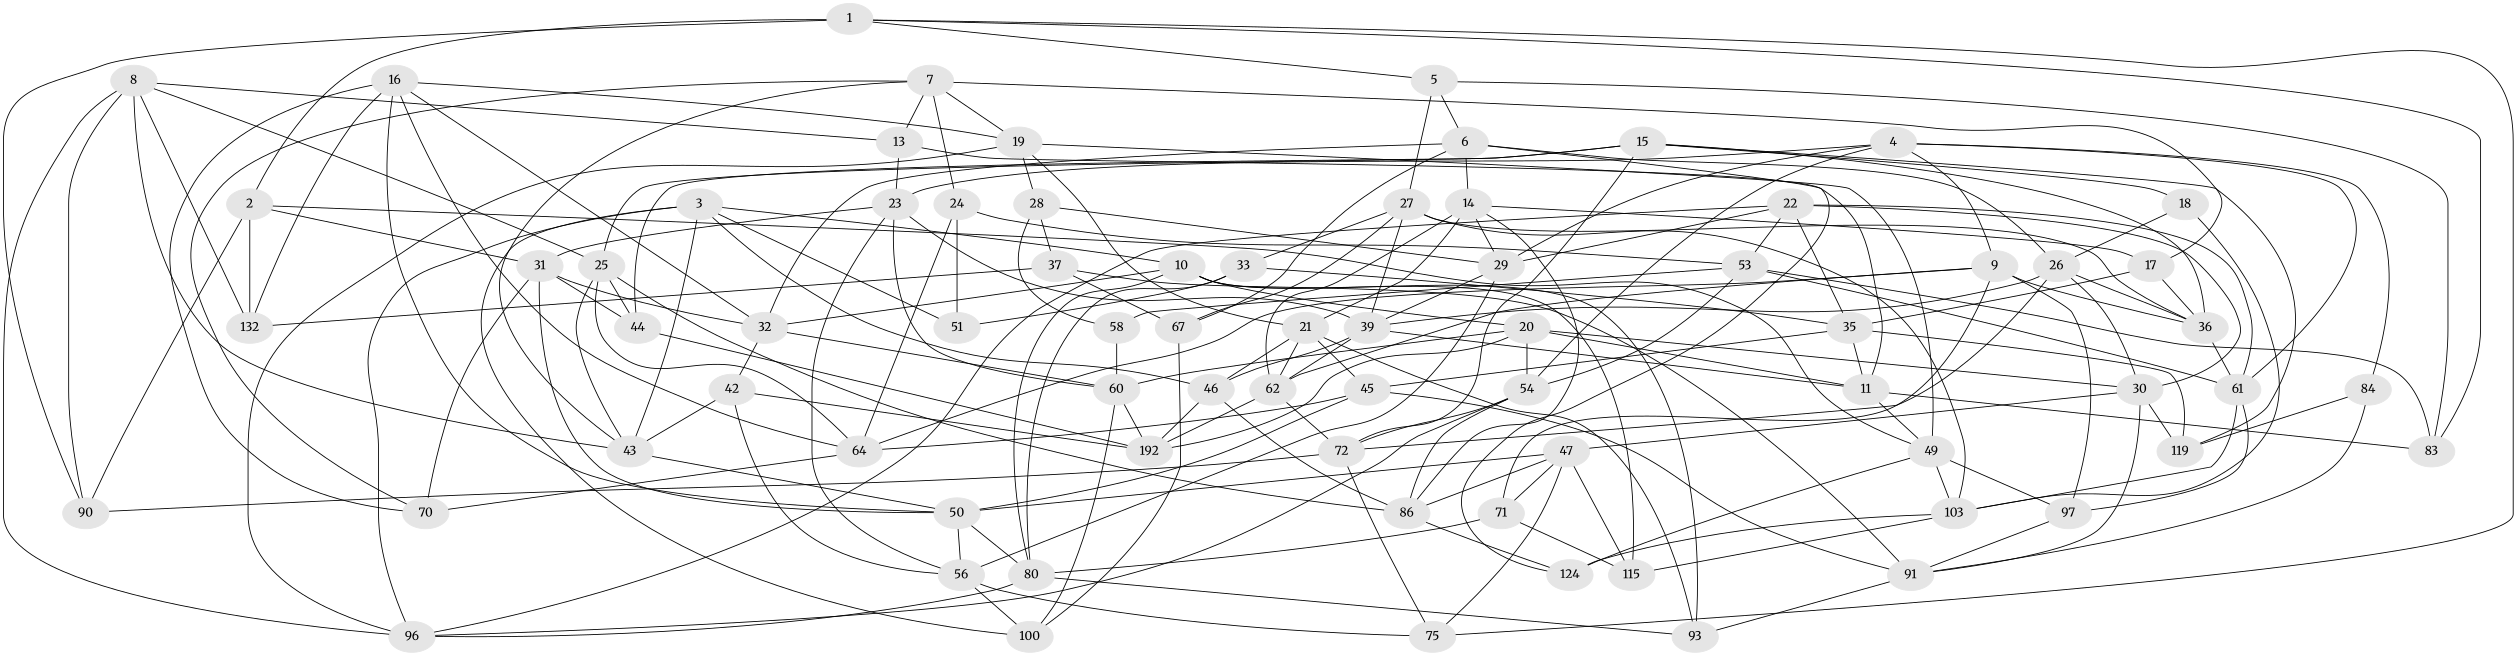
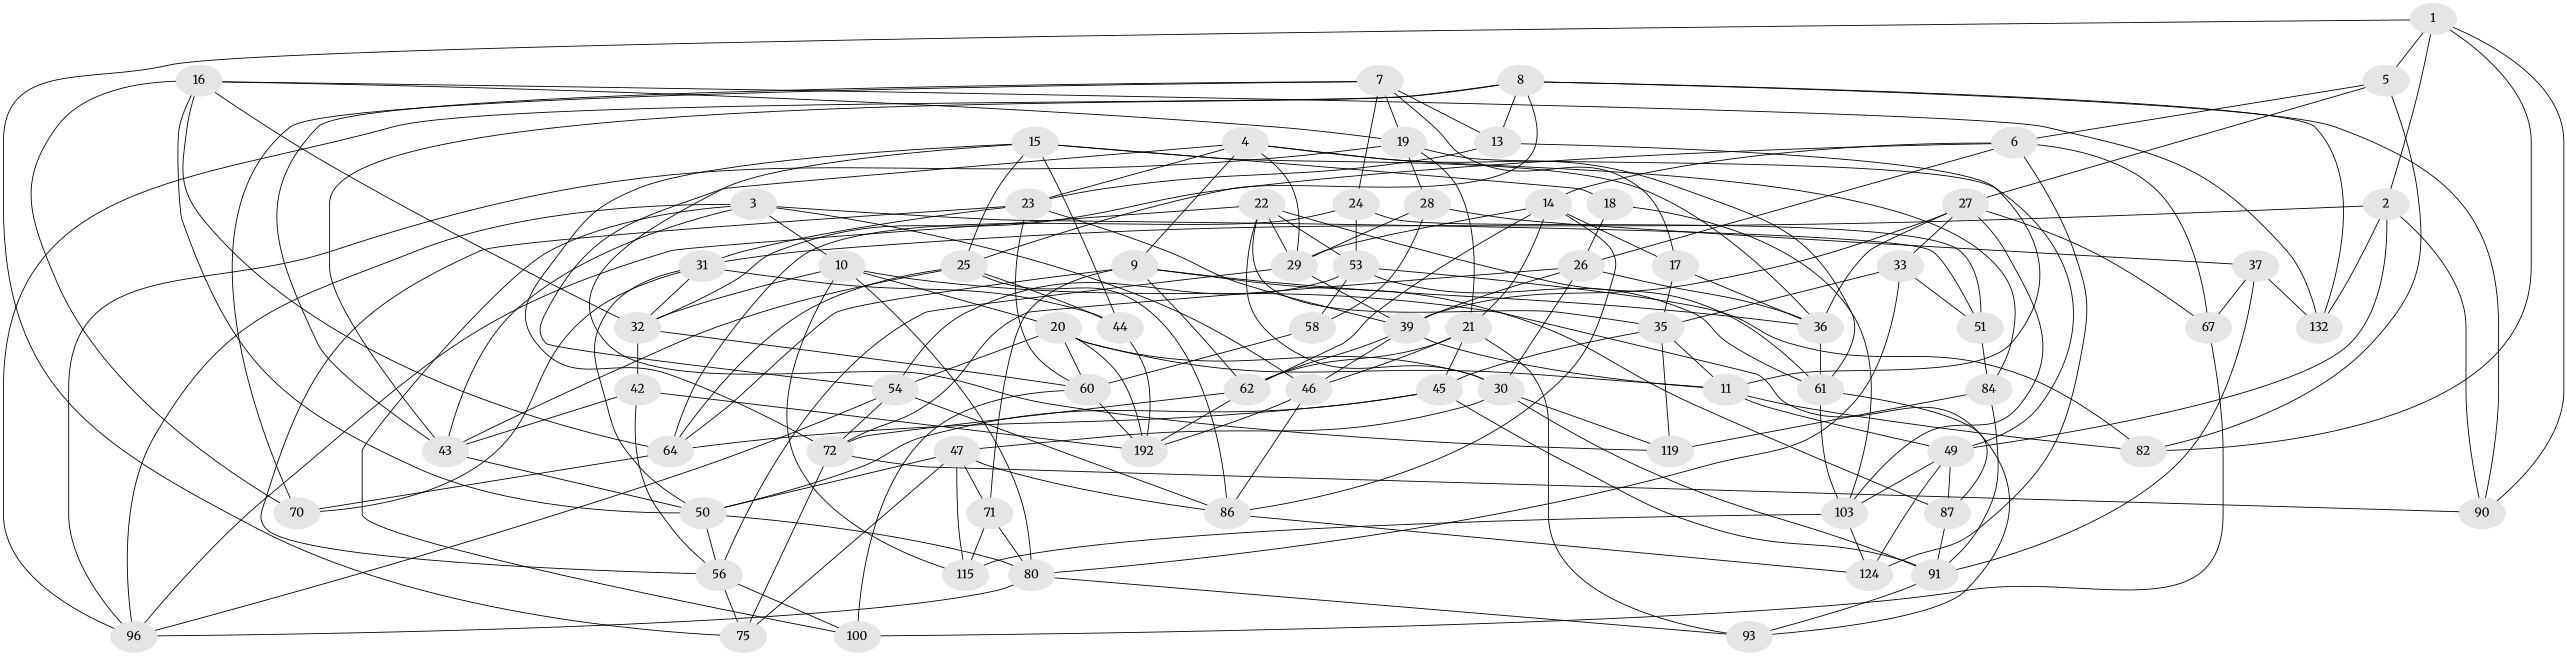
edge "51" -- "84": added
node "83": label "83" -> "82"
node "97": label "97" -> "87"
